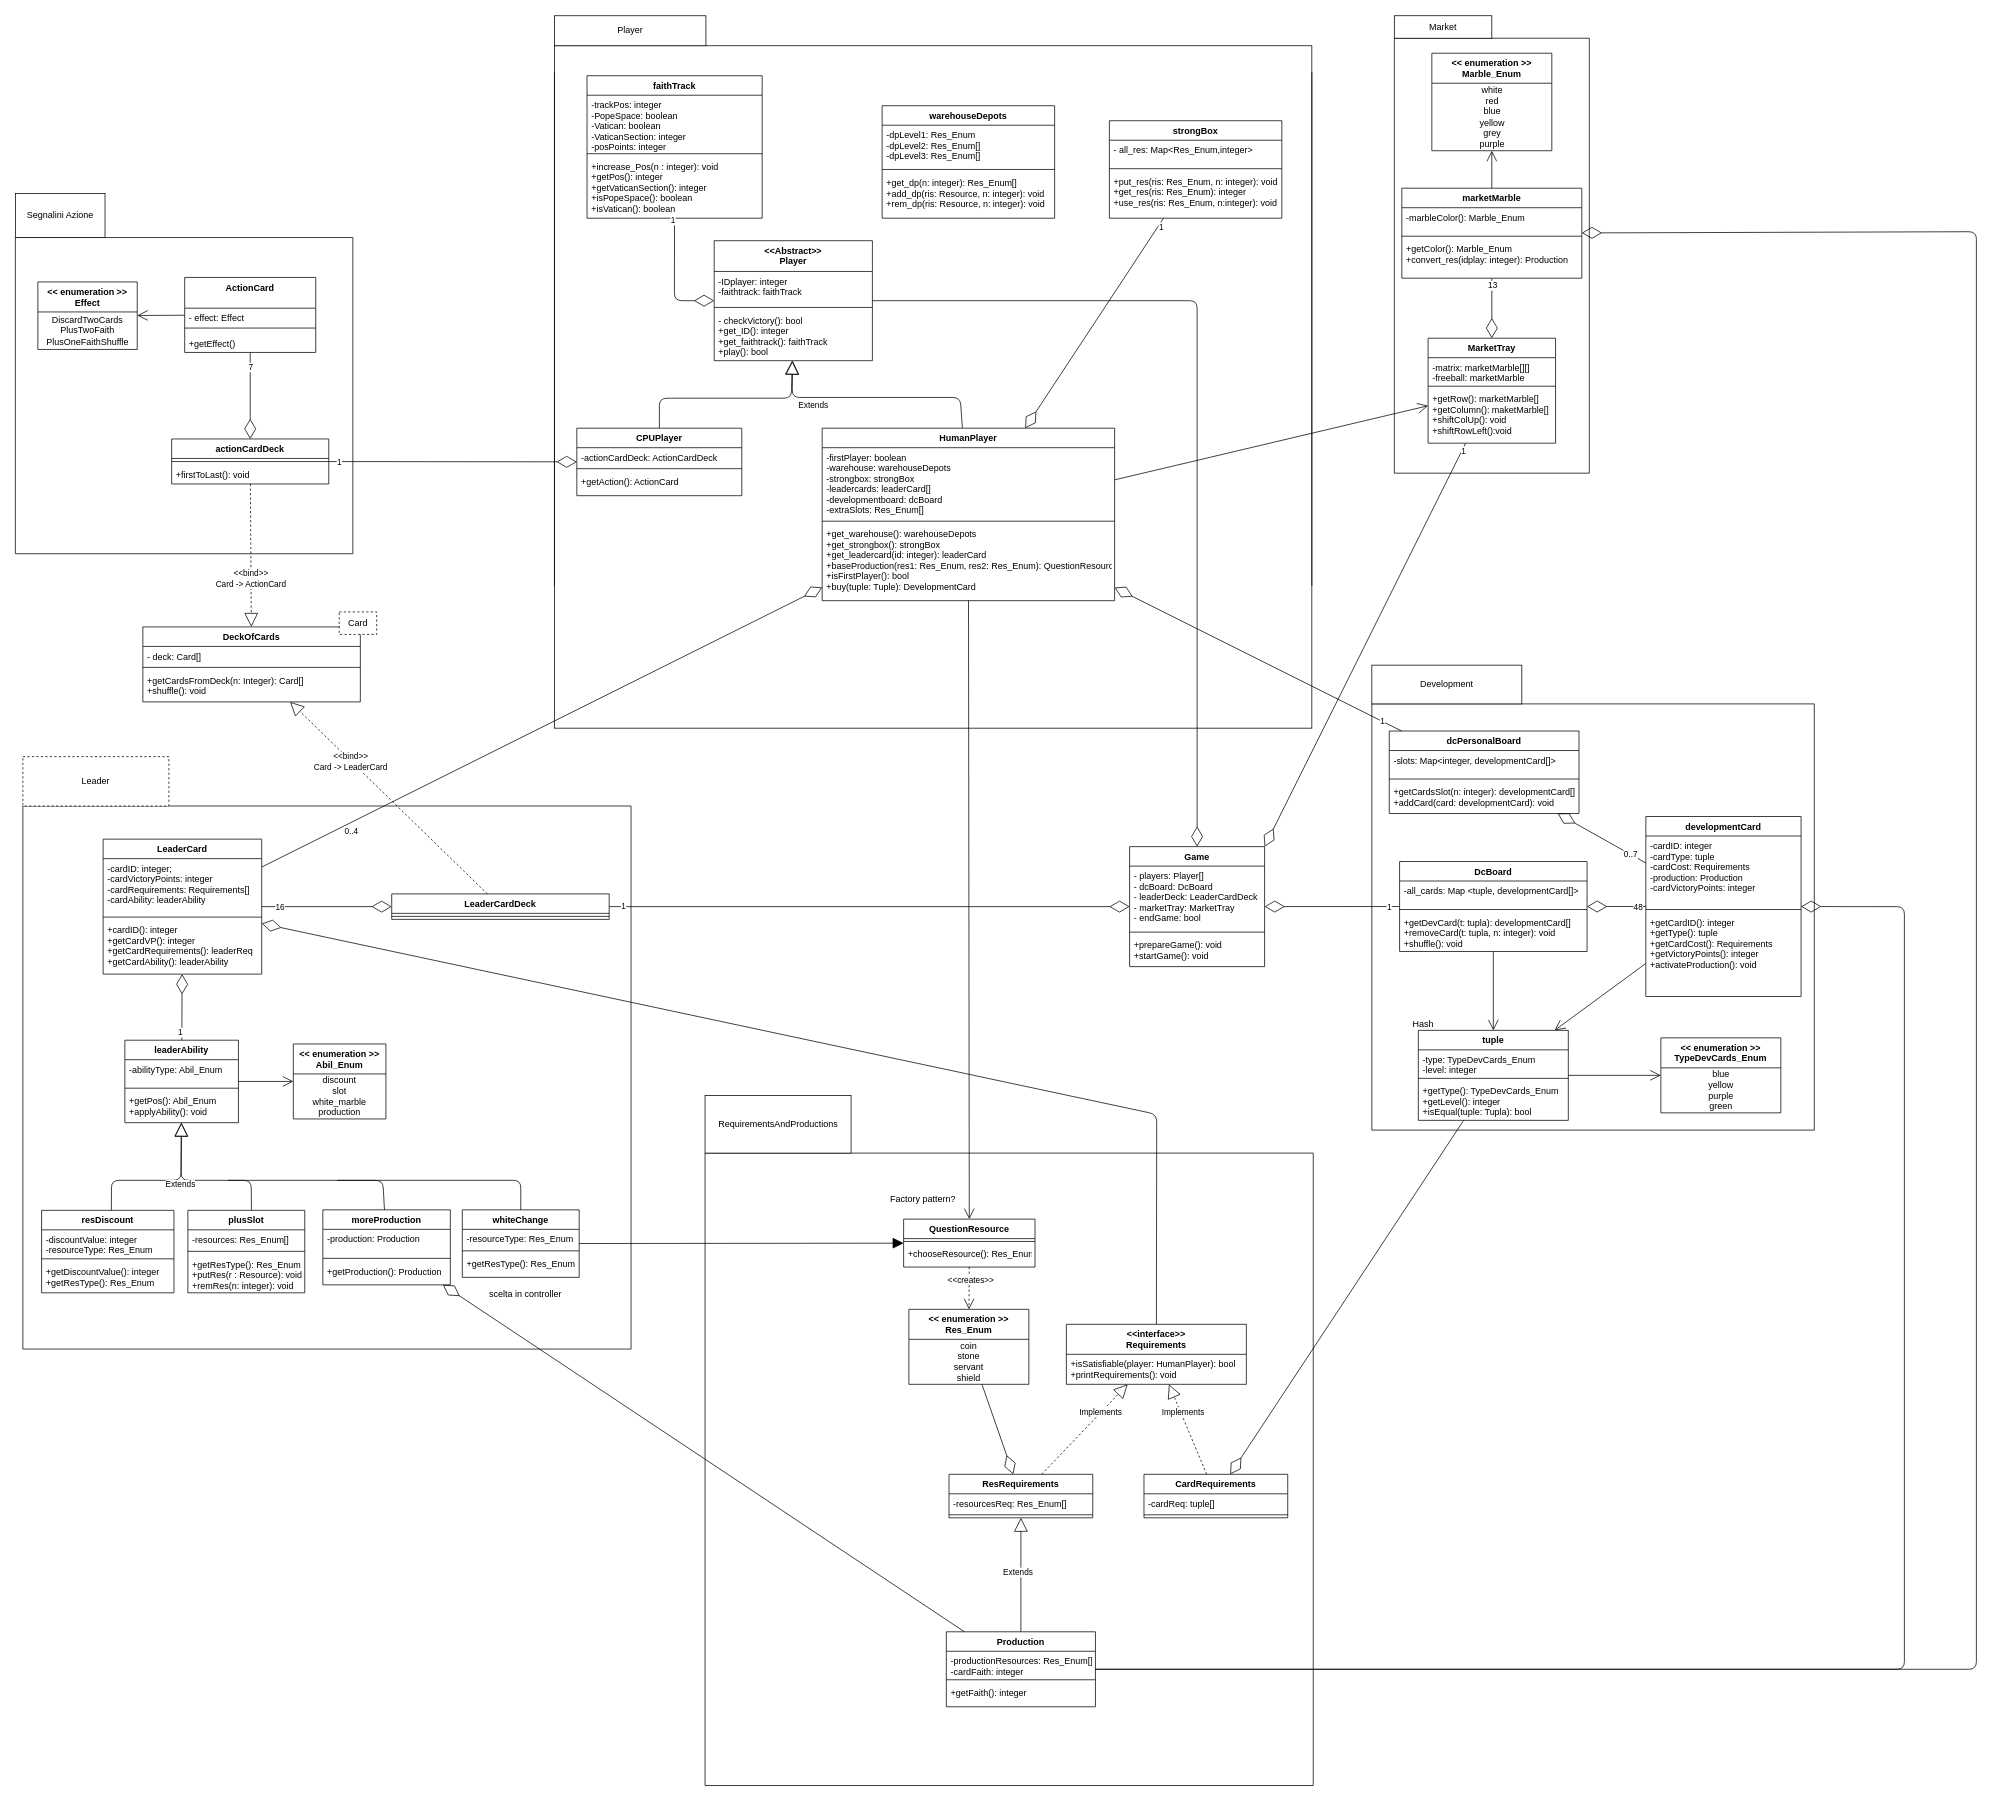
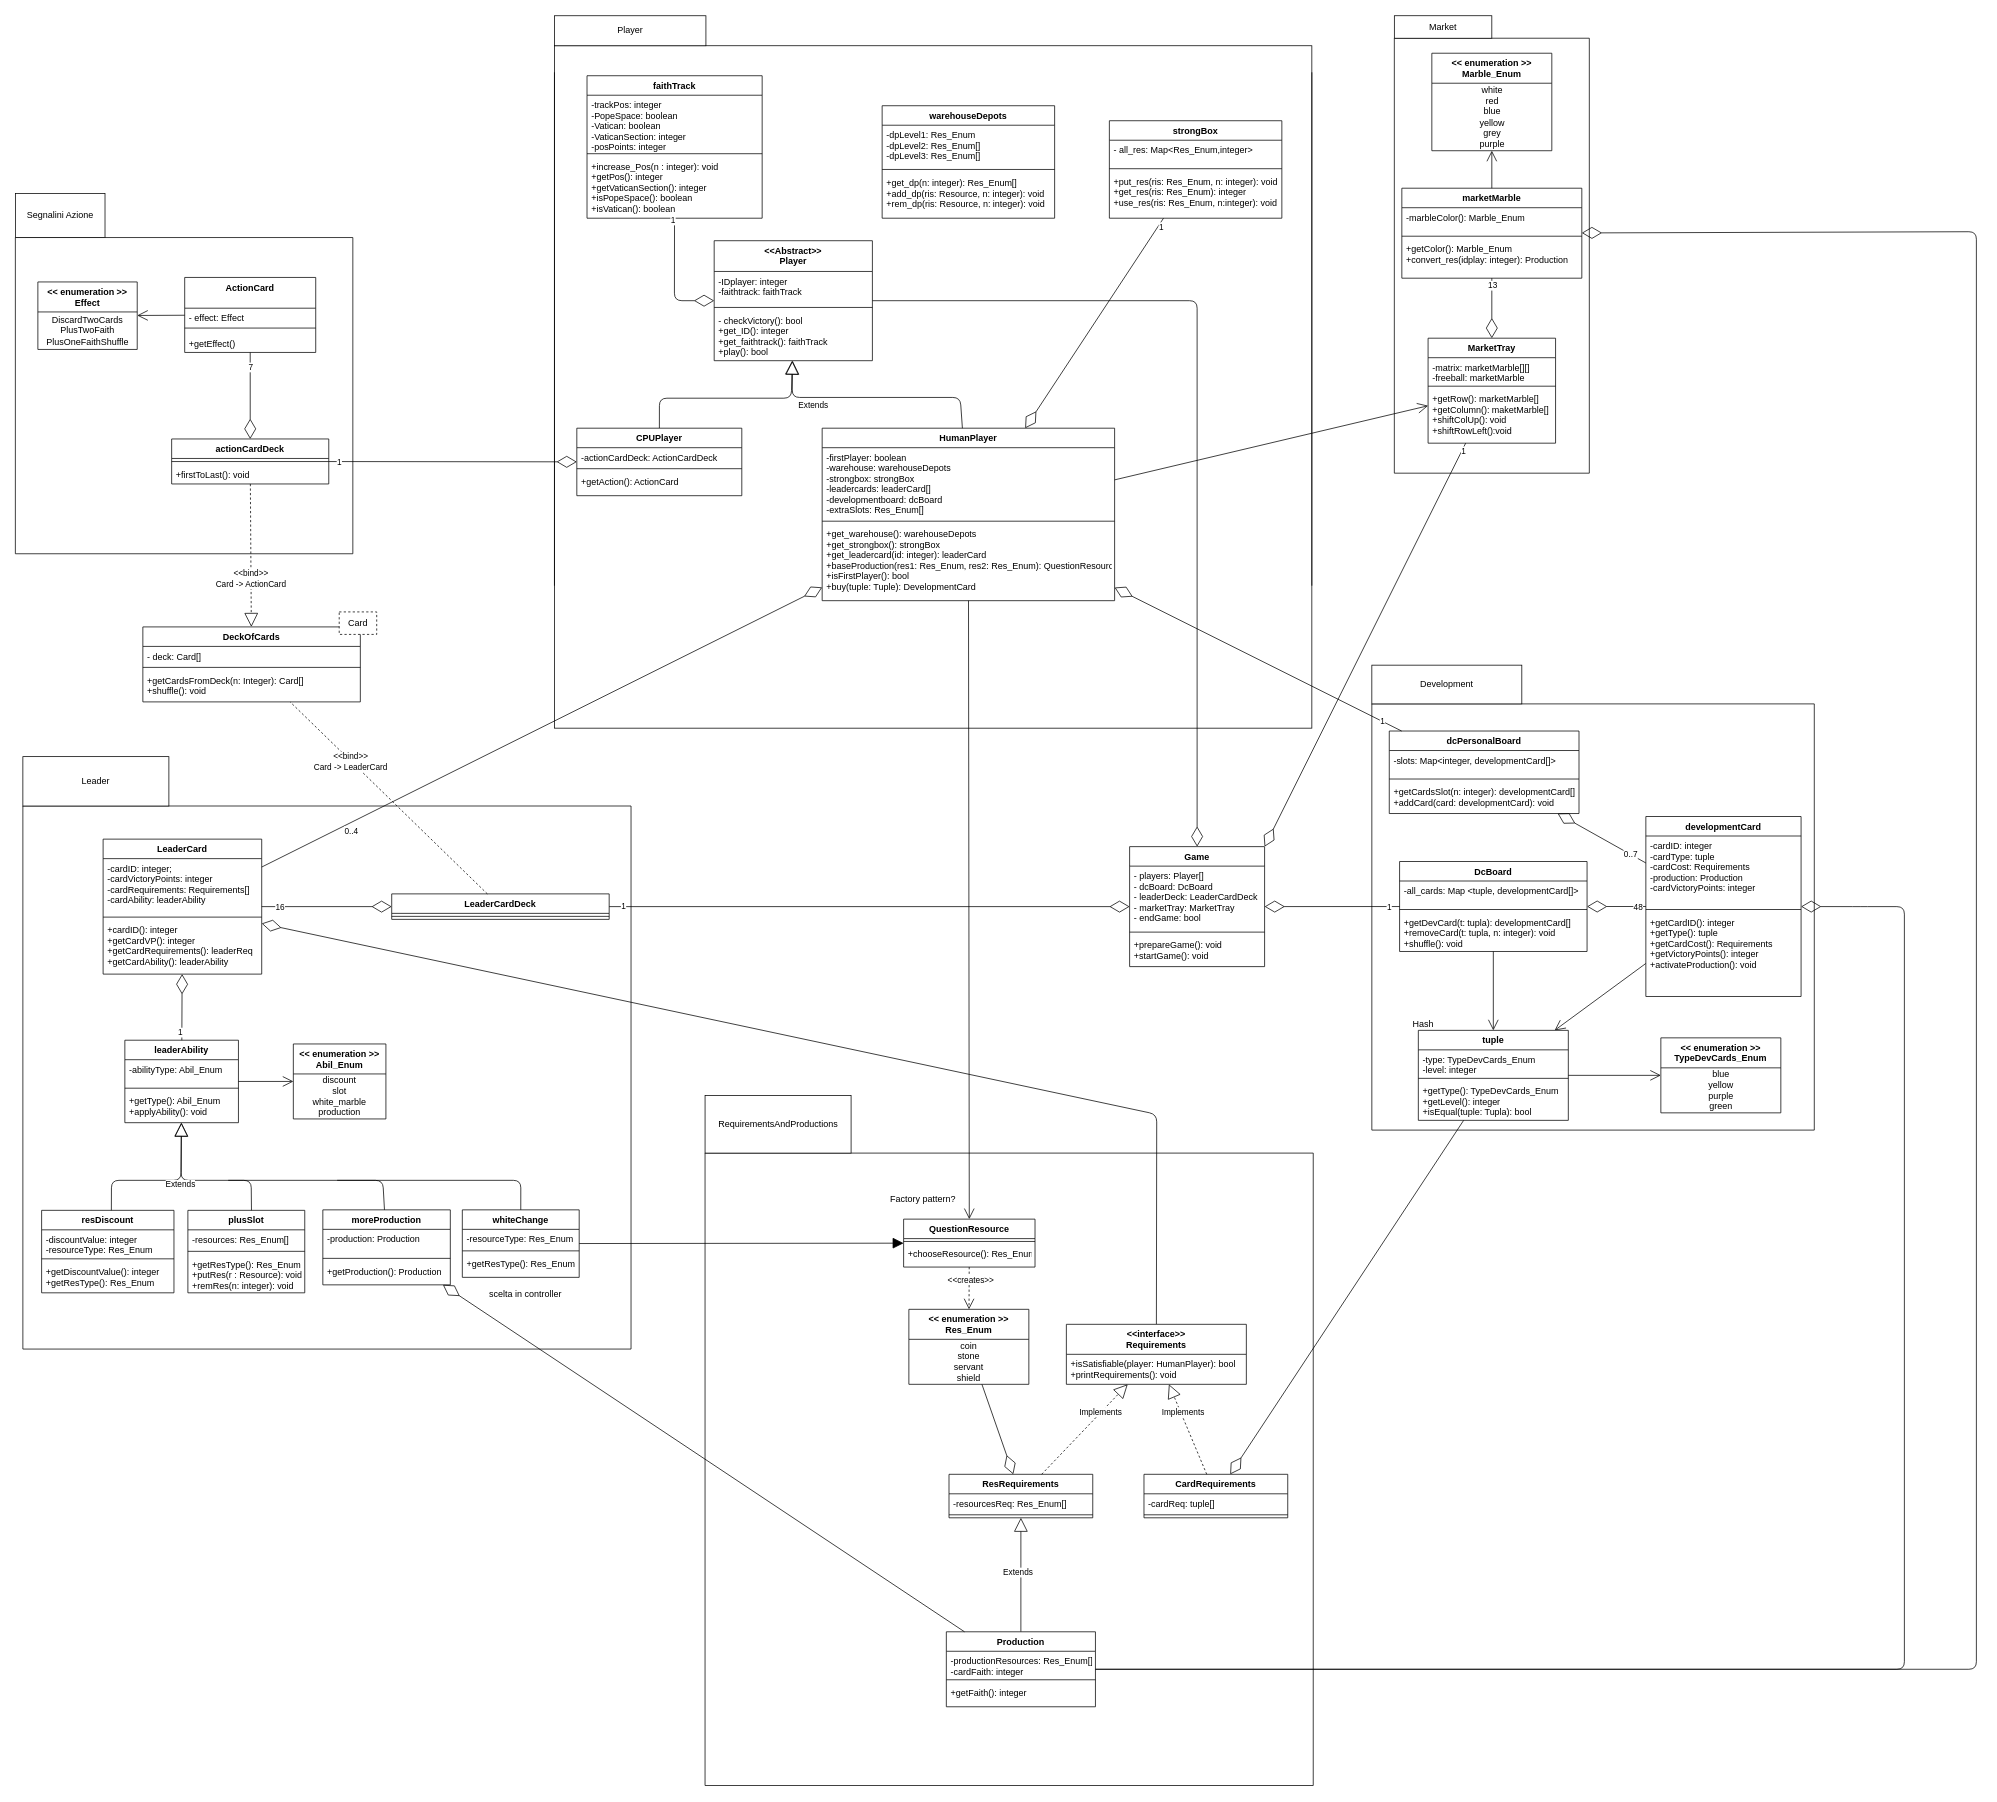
edge "LeaderCardDeck" -> "DeckOfCards": arrowhead block -> none
node "Leader": style dashed -> solid
node "+getPos(): Abil_Enum +applyAbility(): void": label "+getPos(): Abil_Enum +applyAbility(): void" -> "+getType(): Abil_Enum +applyAbility(): void"
